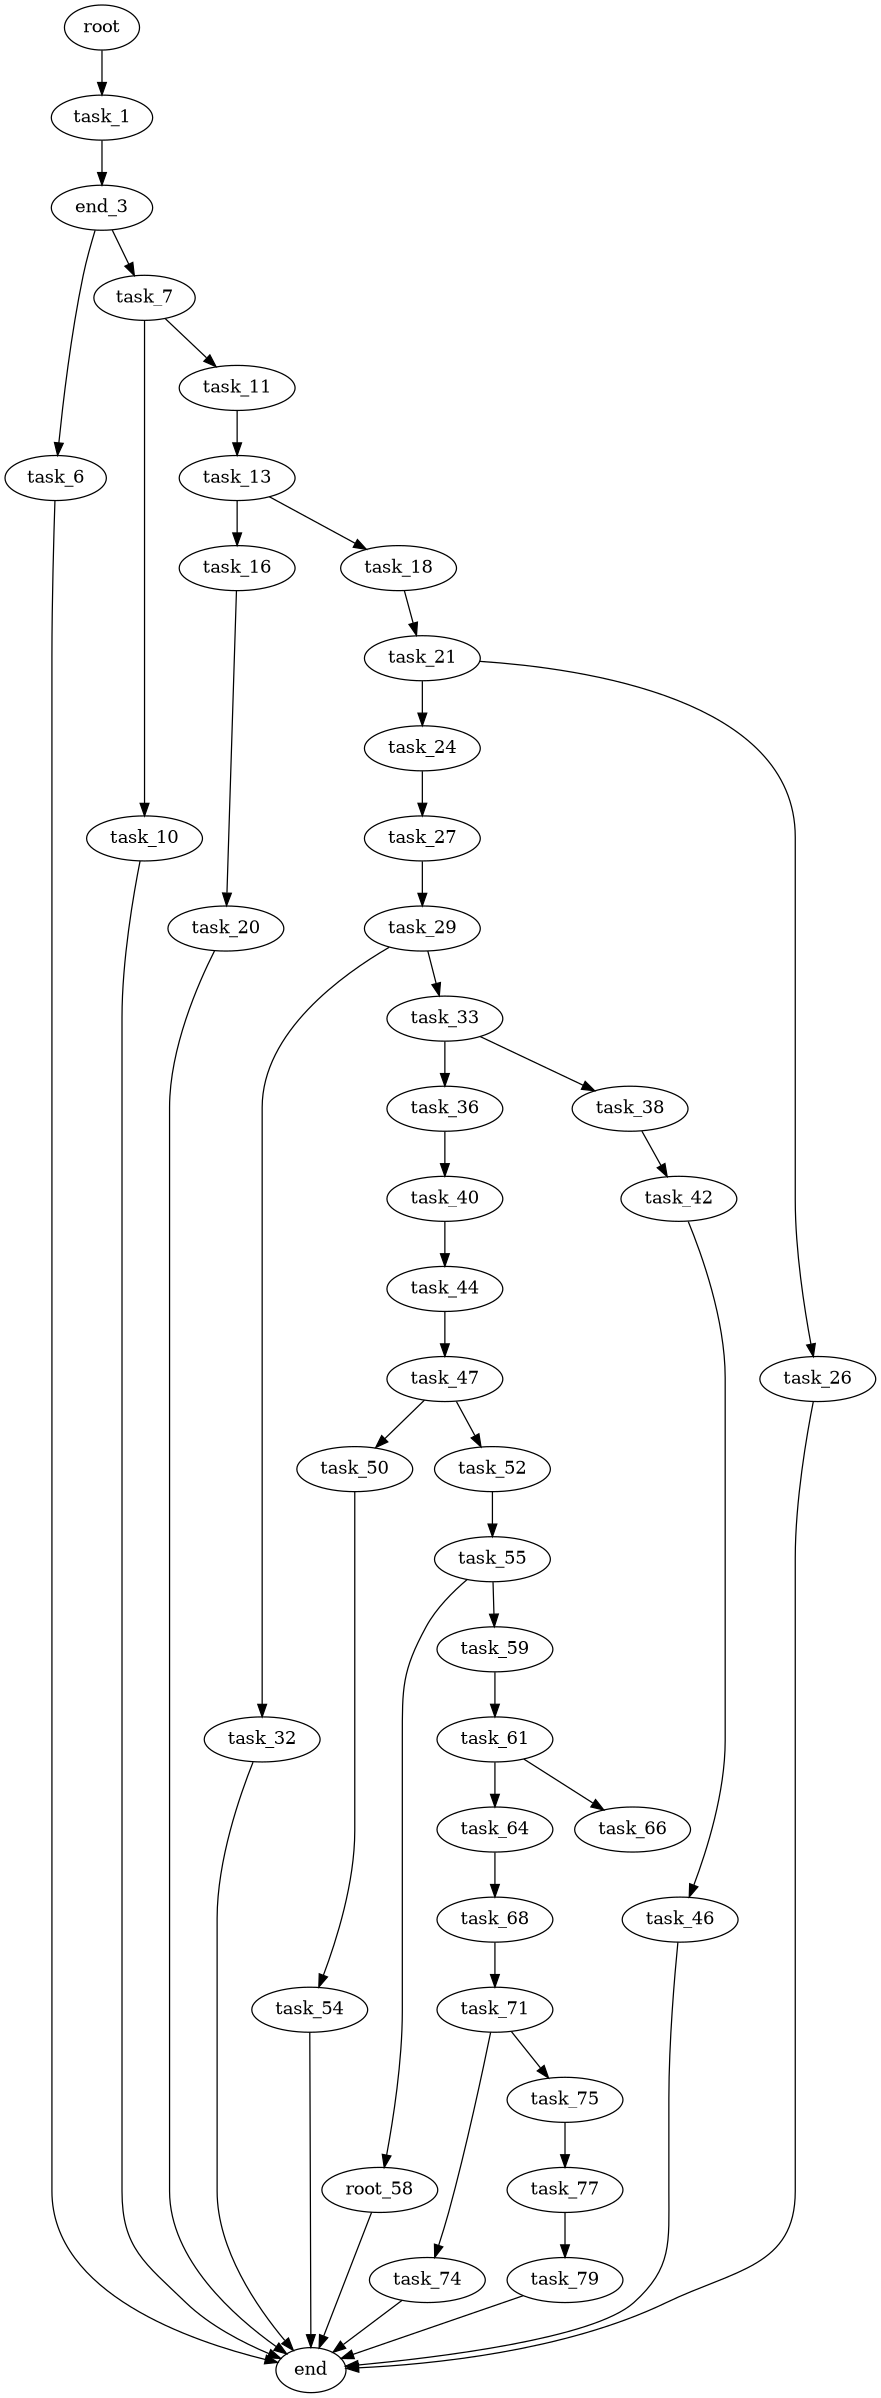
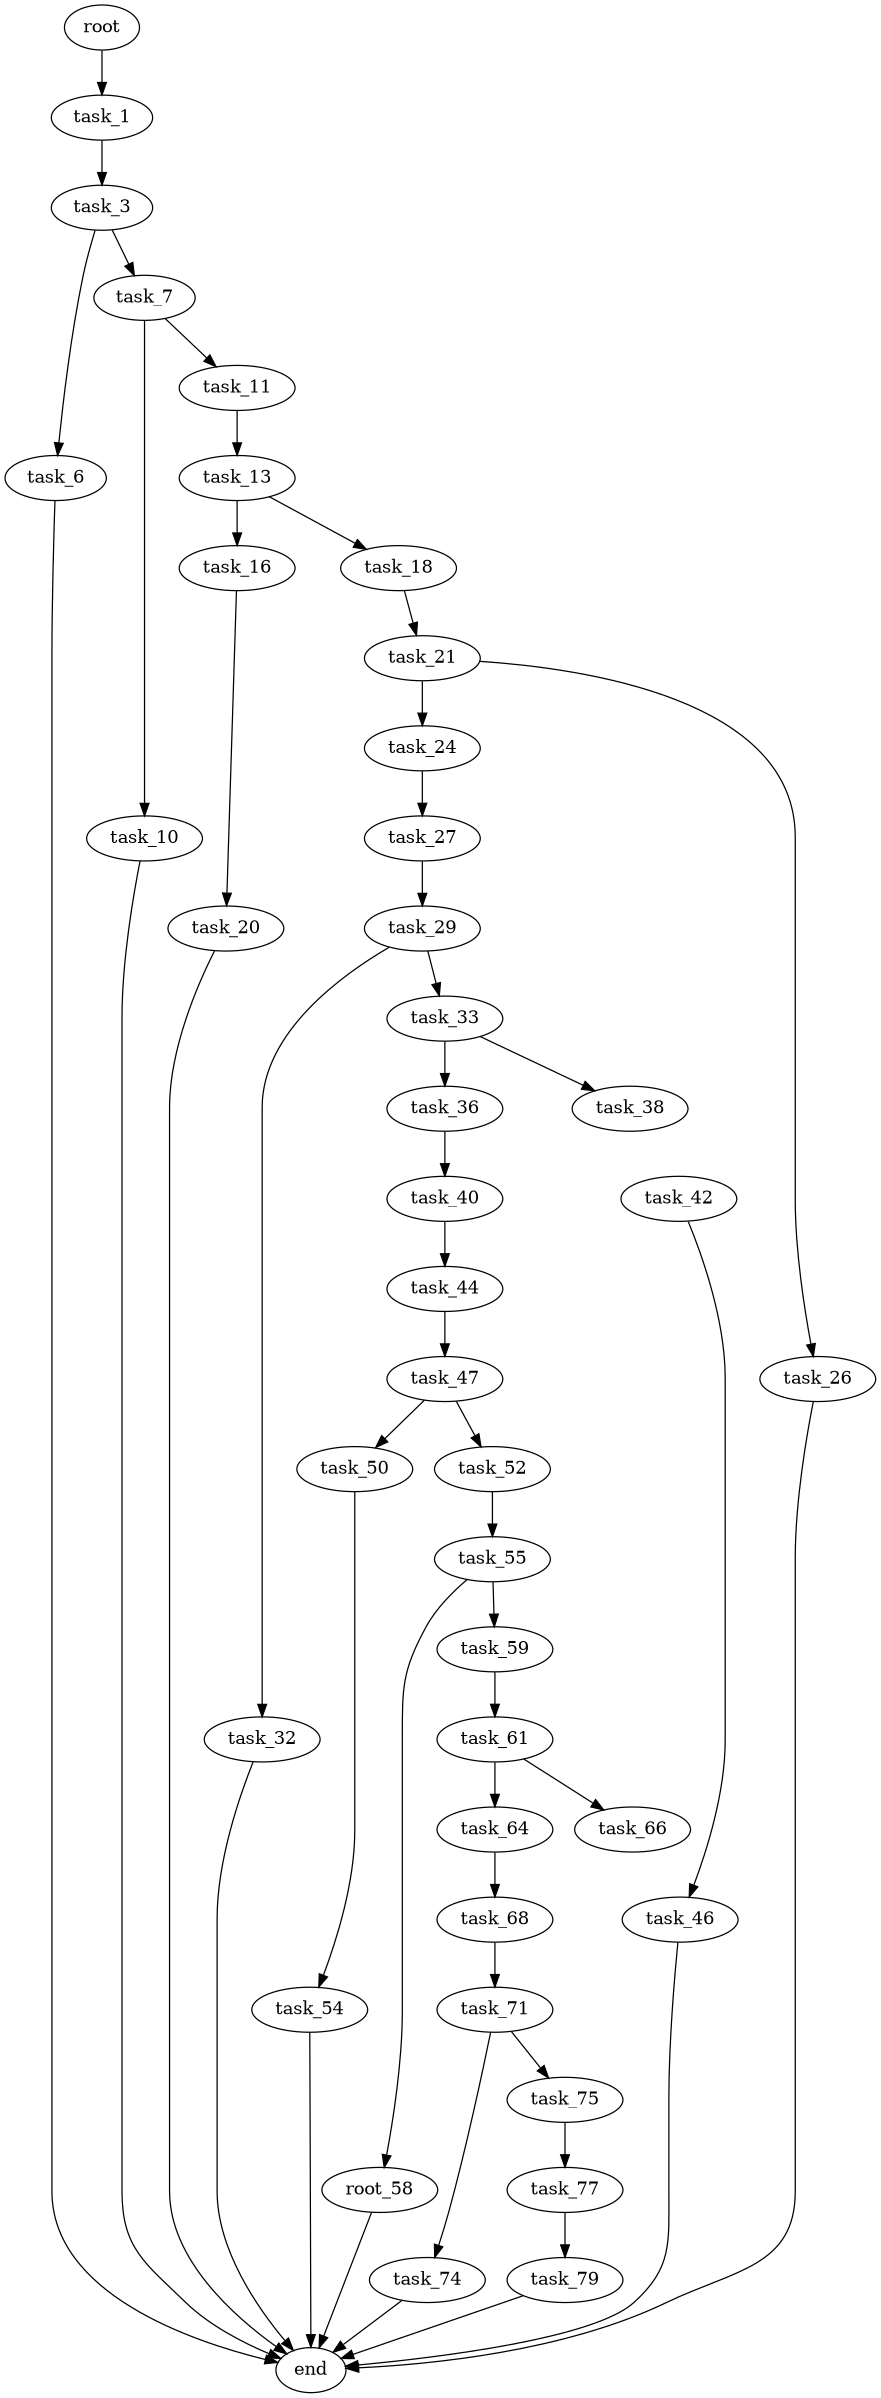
node "end_3": label "end_3" -> "task_3"
edge "task_38" -> "task_42": removed
